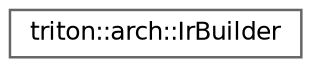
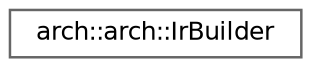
node "triton::arch::IrBuilder": label "triton::arch::IrBuilder" -> "arch::arch::IrBuilder"
